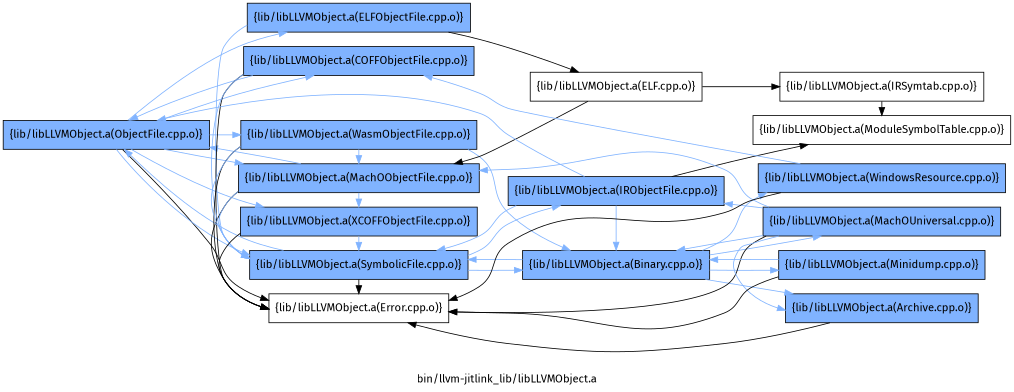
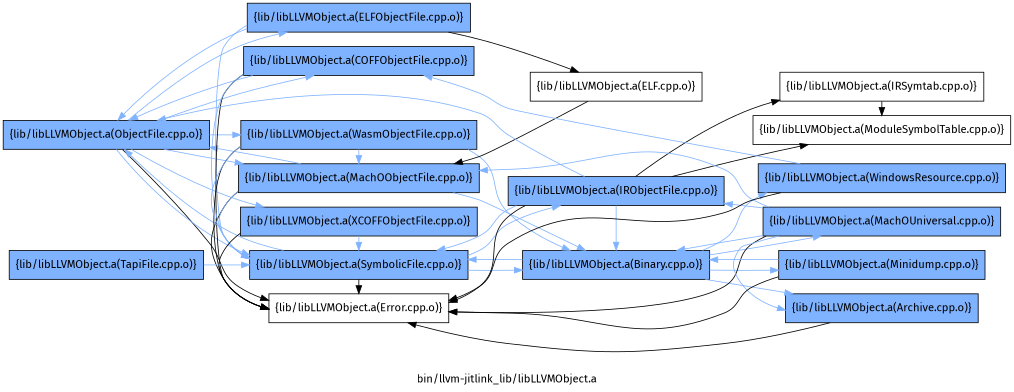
edge "{lib/libLLVMObject.a(ELFObjectFile.cpp.o)}" -> "{lib/libLLVMObject.a(ObjectFile.cpp.o)}": added
edge "{lib/libLLVMObject.a(ELF.cpp.o)}" -> "{lib/libLLVMObject.a(IRSymtab.cpp.o)}": now "{lib/libLLVMObject.a(IRObjectFile.cpp.o)}" -> "{lib/libLLVMObject.a(IRSymtab.cpp.o)}"
edge "{lib/libLLVMObject.a(MachOObjectFile.cpp.o)}" -> "{lib/libLLVMObject.a(XCOFFObjectFile.cpp.o)}": now "{lib/libLLVMObject.a(MachOObjectFile.cpp.o)}" -> "{lib/libLLVMObject.a(Binary.cpp.o)}"
edge "{lib/libLLVMObject.a(IRObjectFile.cpp.o)}" -> "{lib/libLLVMObject.a(Error.cpp.o)}": added
node "{lib/libLLVMObject.a(TapiFile.cpp.o)}": added
